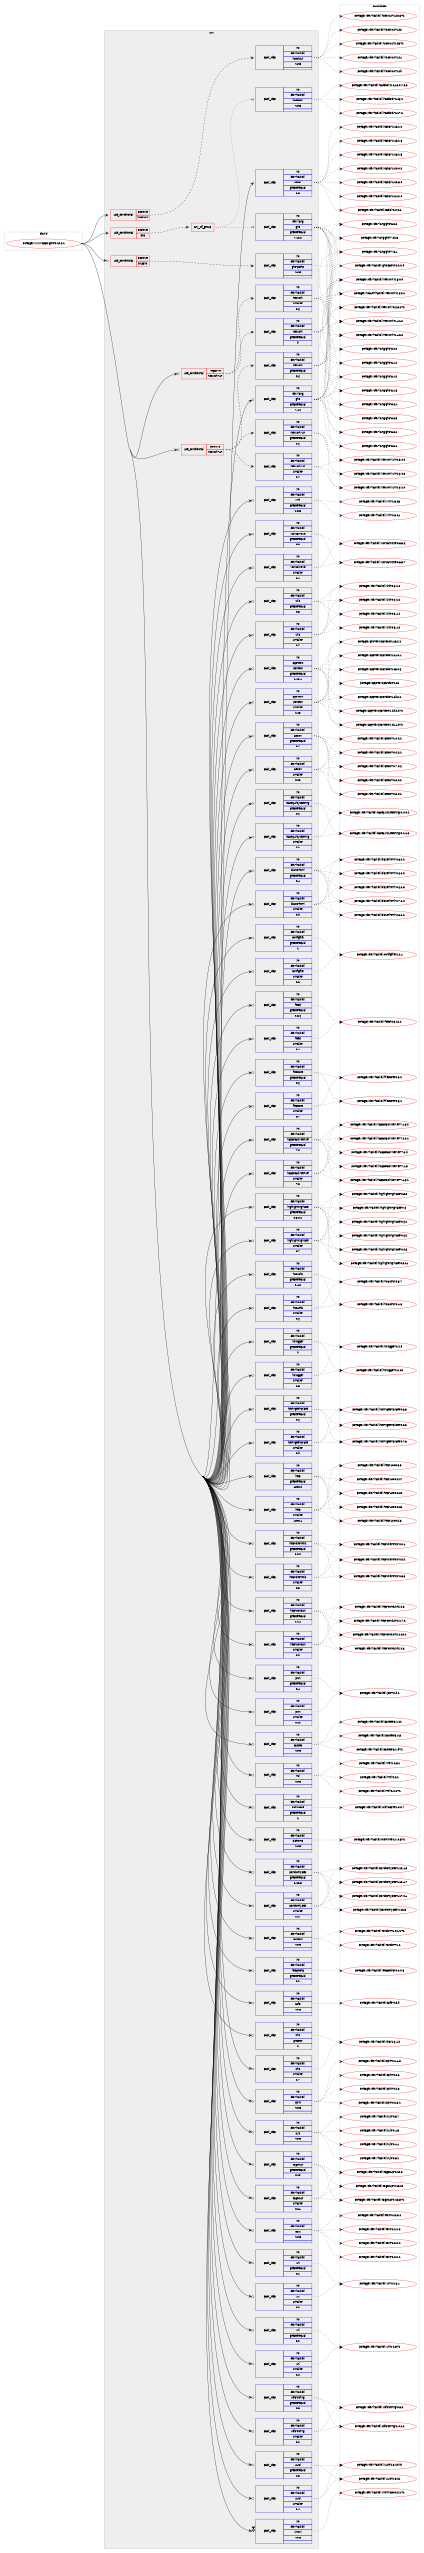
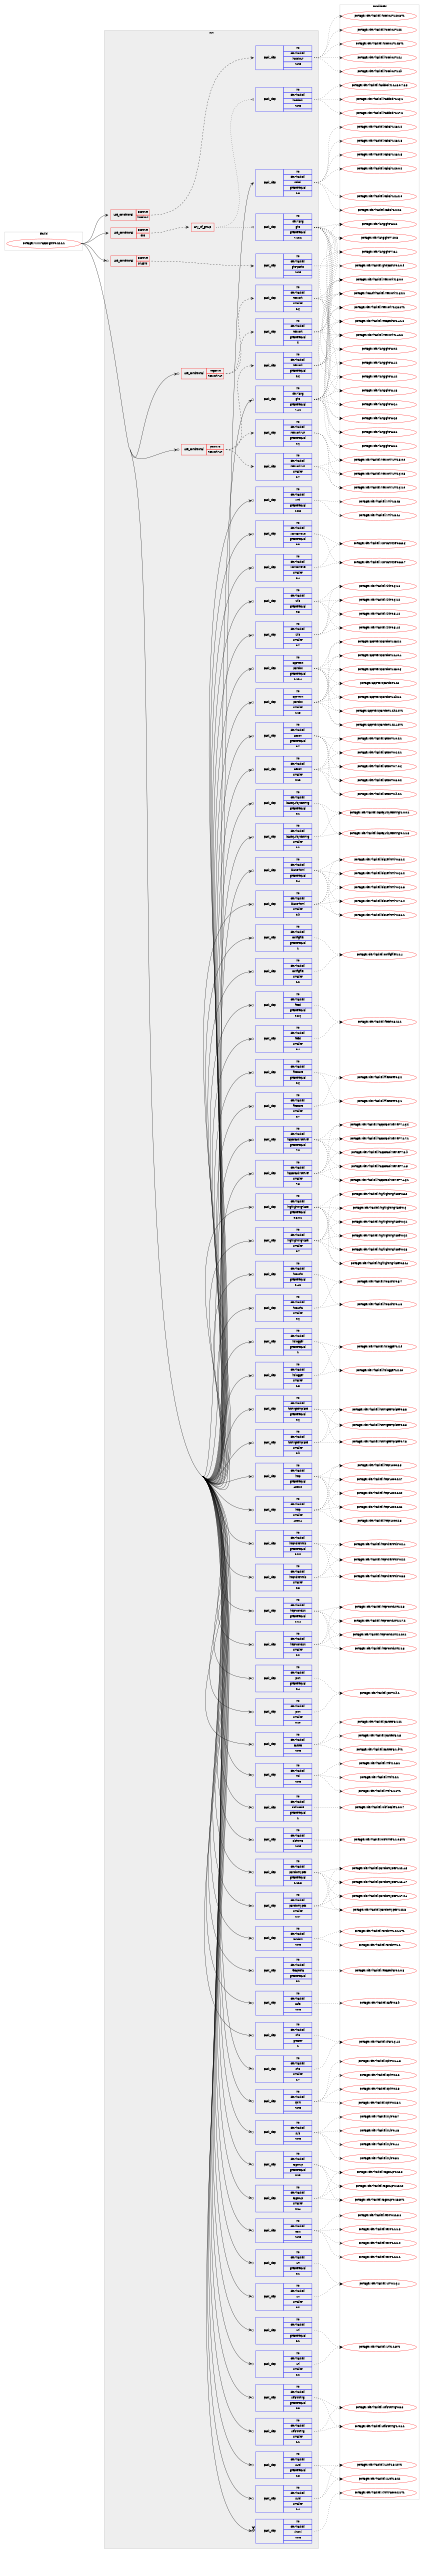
node "portage://dev-haskell/cabal-1.22.8.0": removed
node "portage://dev-haskell/network-2.4.1.2": label "portage://dev-haskell/network-2.4.1.2" -> "portage://dev-haskell/recaptcha-2.4.1.2"
node "portage://ghc-text/pandoc-1.13.2.1": label "portage://ghc-text/pandoc-1.13.2.1" -> "portage://app-text/pandoc-1.13.2.1"
node "portage://dev-haskell/aeson-0.3.0.1": label "portage://dev-haskell/aeson-0.3.0.1" -> "portage://dev-haskell/aeson-0.9.0.1"
node "portage://dev-haskell/happstack-server-7.1.1.1": label "portage://dev-haskell/happstack-server-7.1.1.1" -> "portage://dev-haskell/happstack-server-7.1.7.1"
